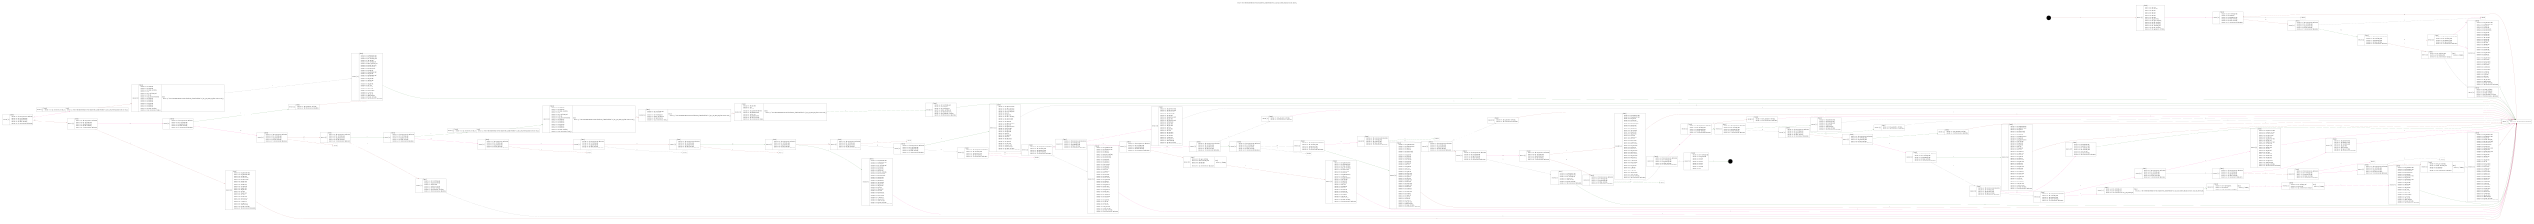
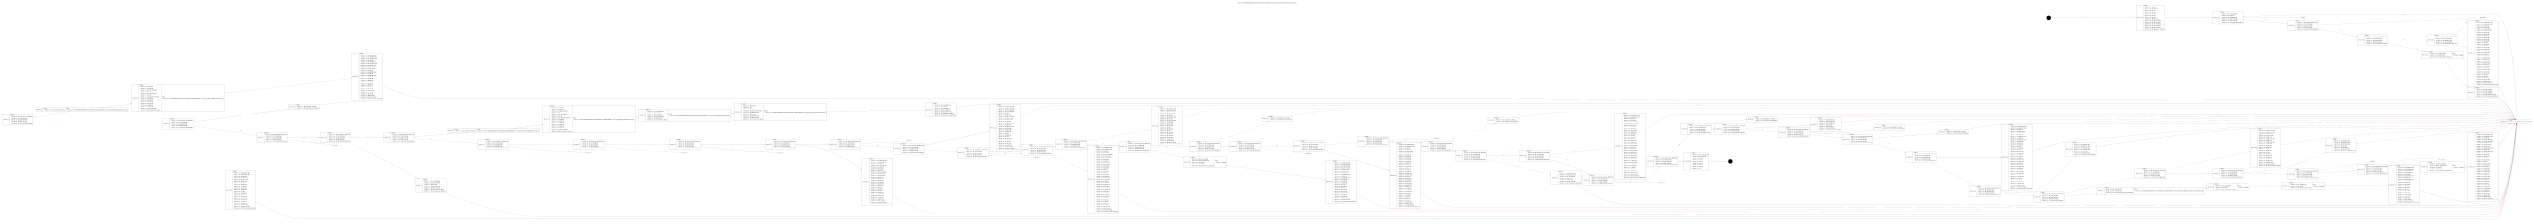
node "0x401314 [25]": removed
